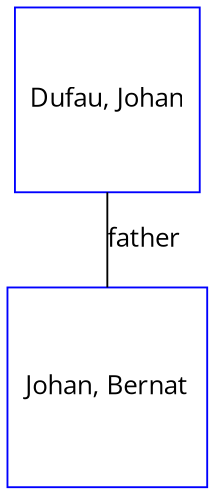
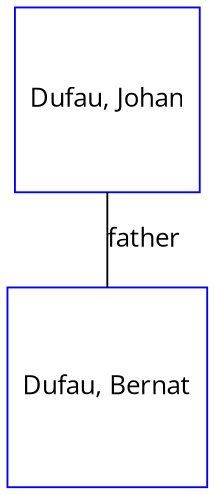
node "Johan, Bernat": label "Johan, Bernat" -> "Dufau, Bernat"
